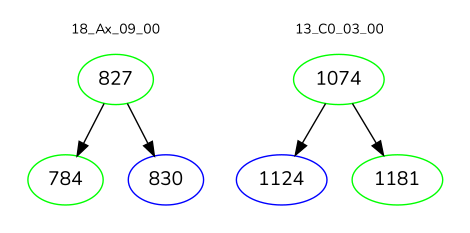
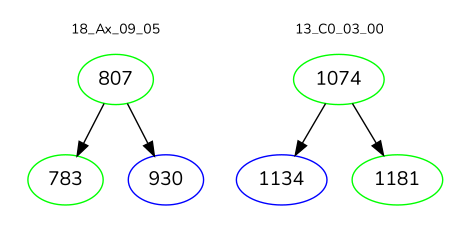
cluster "18_Ax_09_00": label "18_Ax_09_00" -> "18_Ax_09_05"
node "827": label "827" -> "807"
node "784": label "784" -> "783"
node "830": label "830" -> "930"
node "1124": label "1124" -> "1134"
